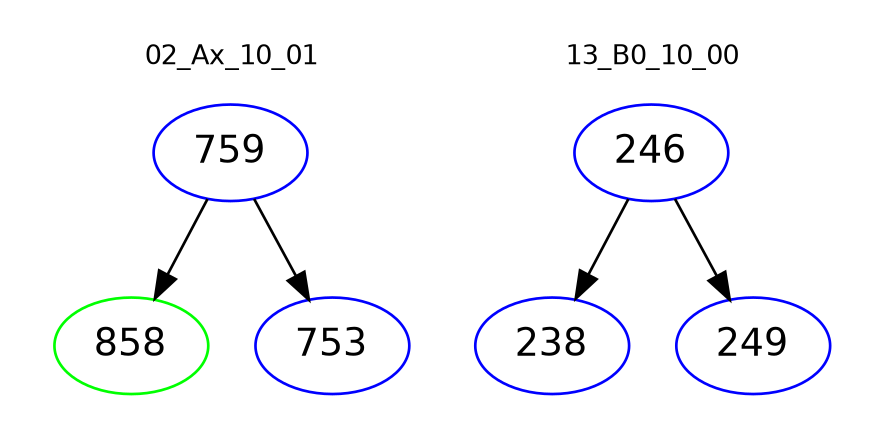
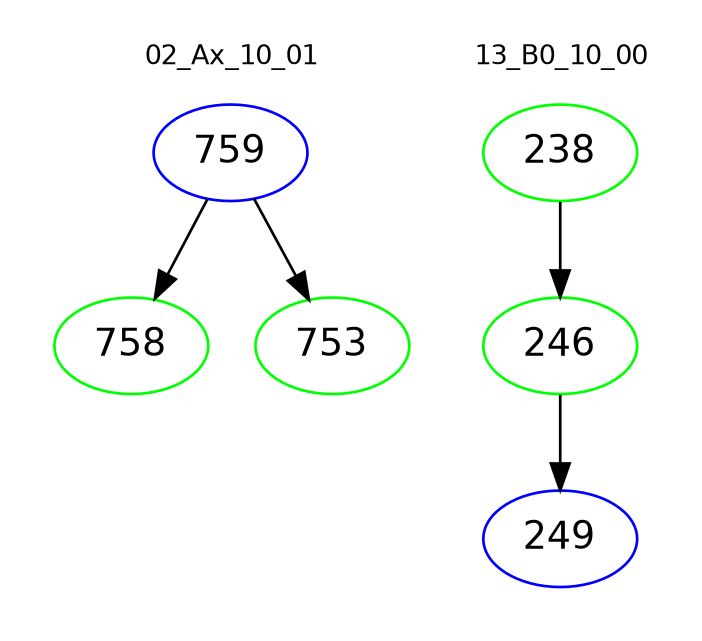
node "246": color blue -> green
edge "246" -> "238": reversed
node "858": label "858" -> "758"
node "753": color blue -> green
node "238": color blue -> green
